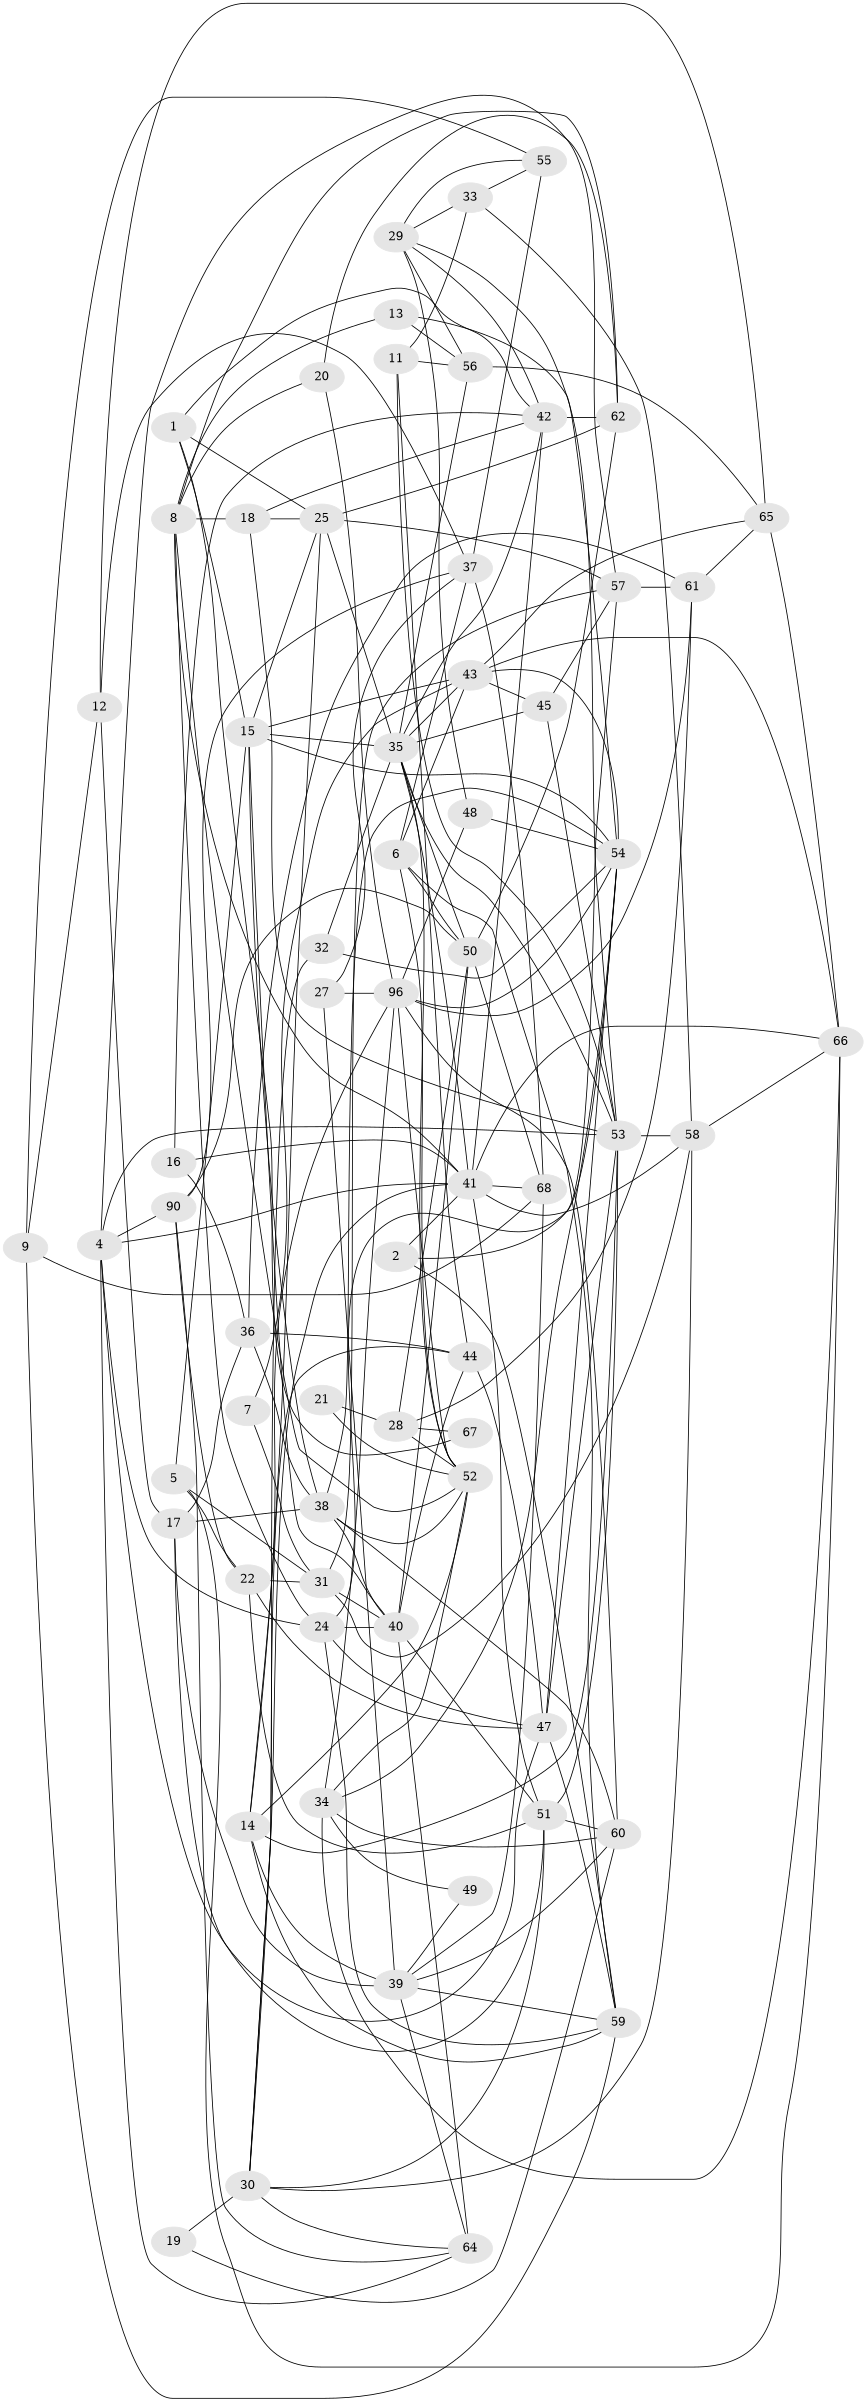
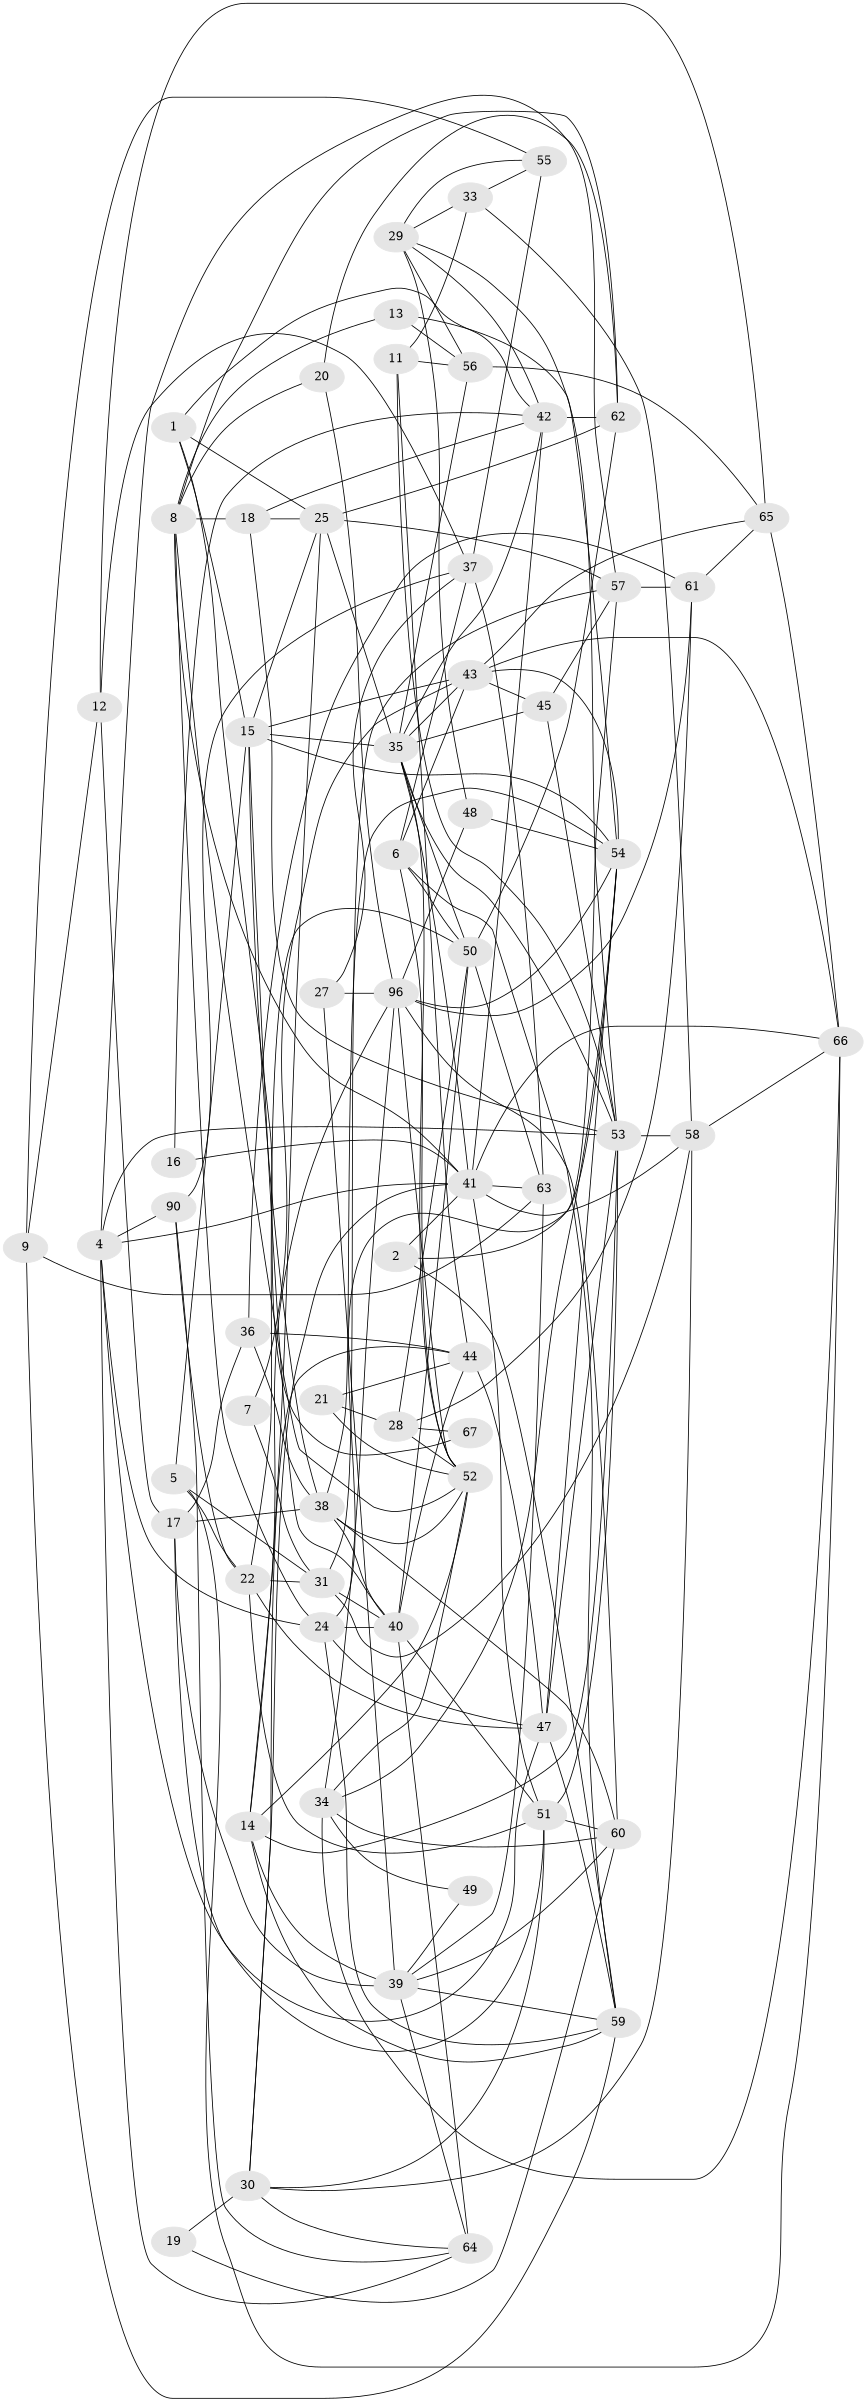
node "32": removed
edge "50" -- "90": now "50" -- "22"
node "68": label "68" -> "63"
edge "16" -- "36": removed
edge "44" -- "21": added
